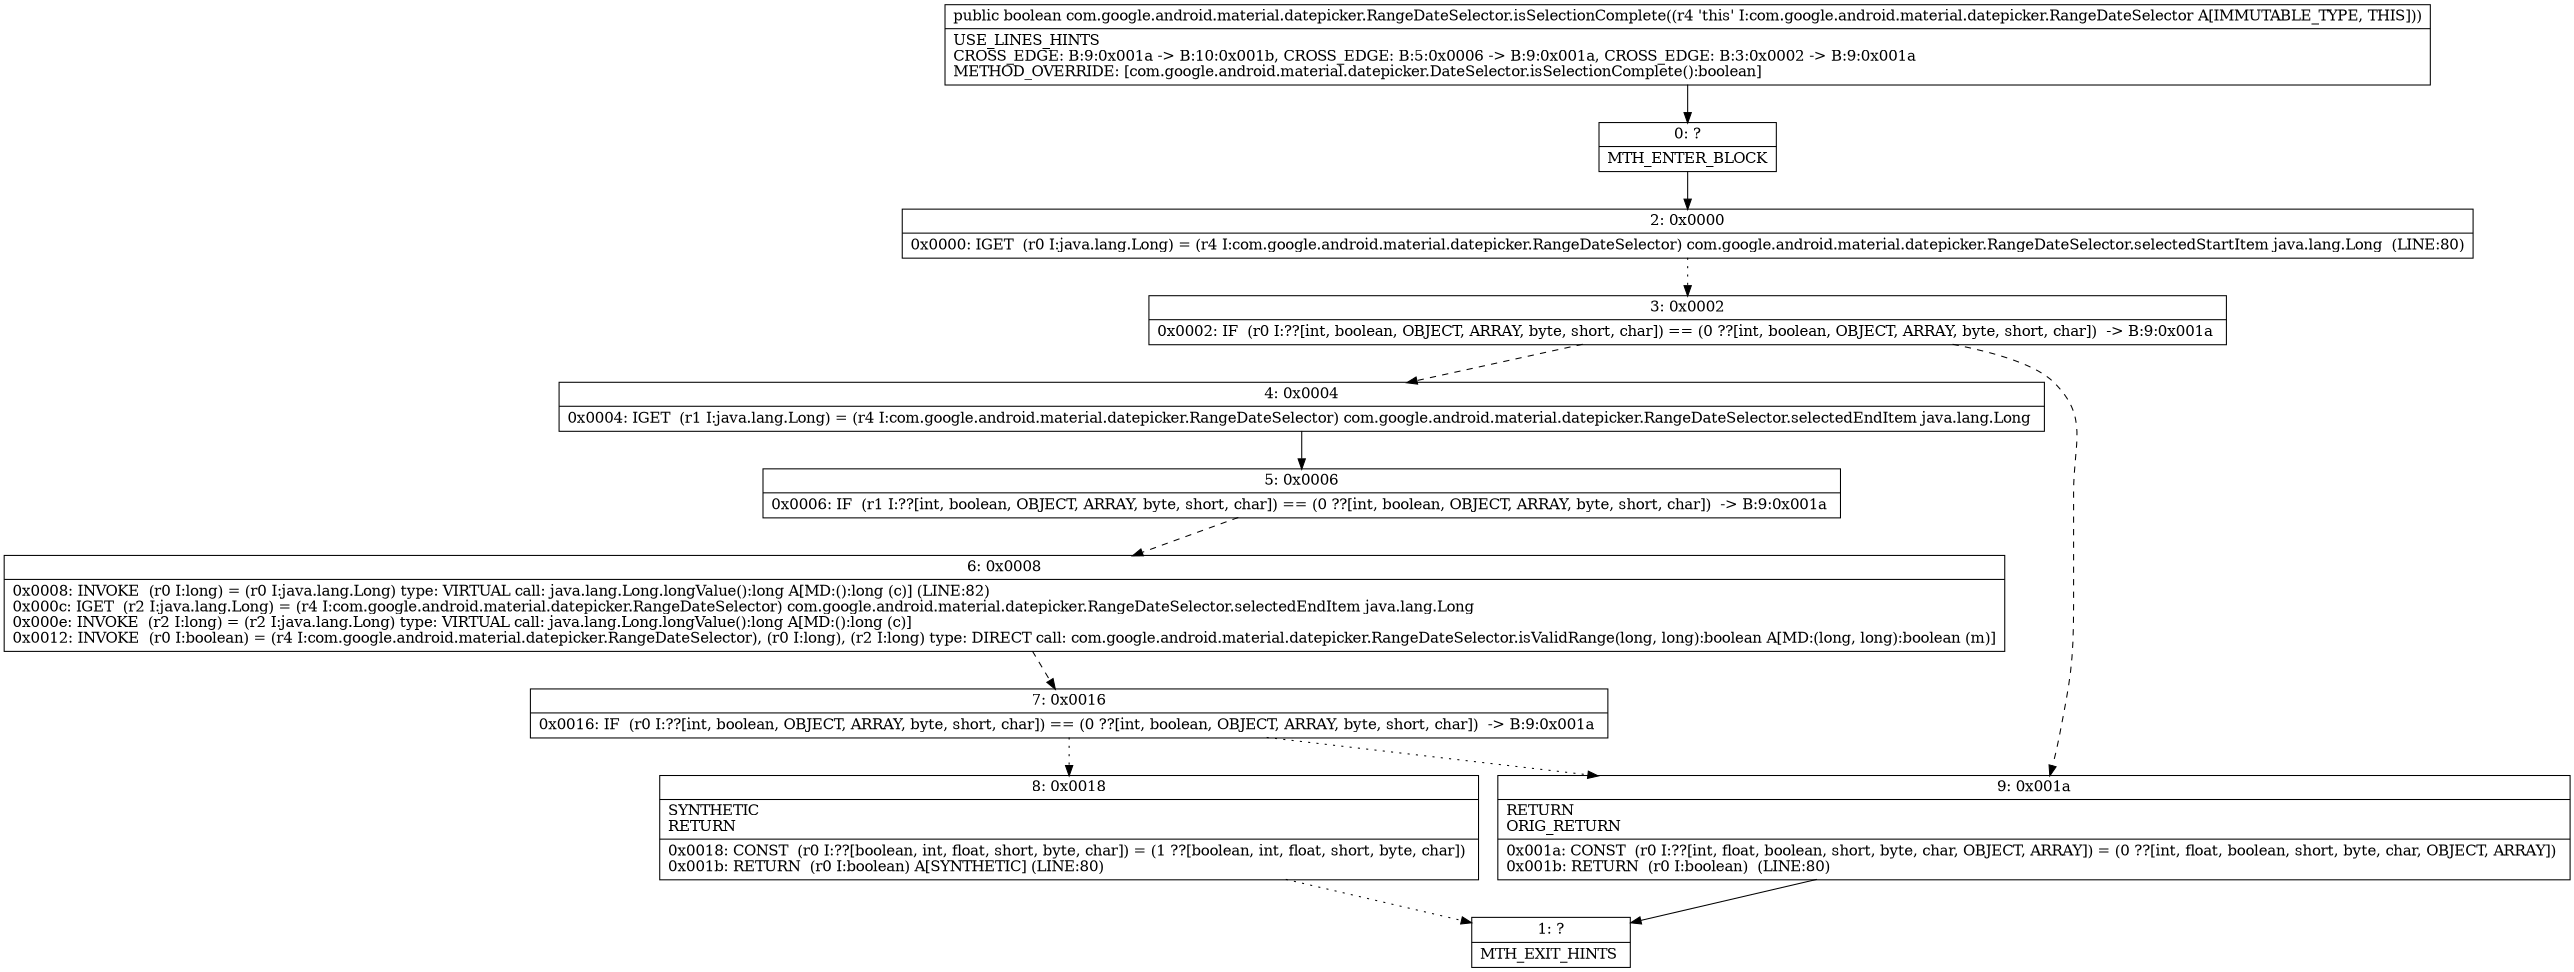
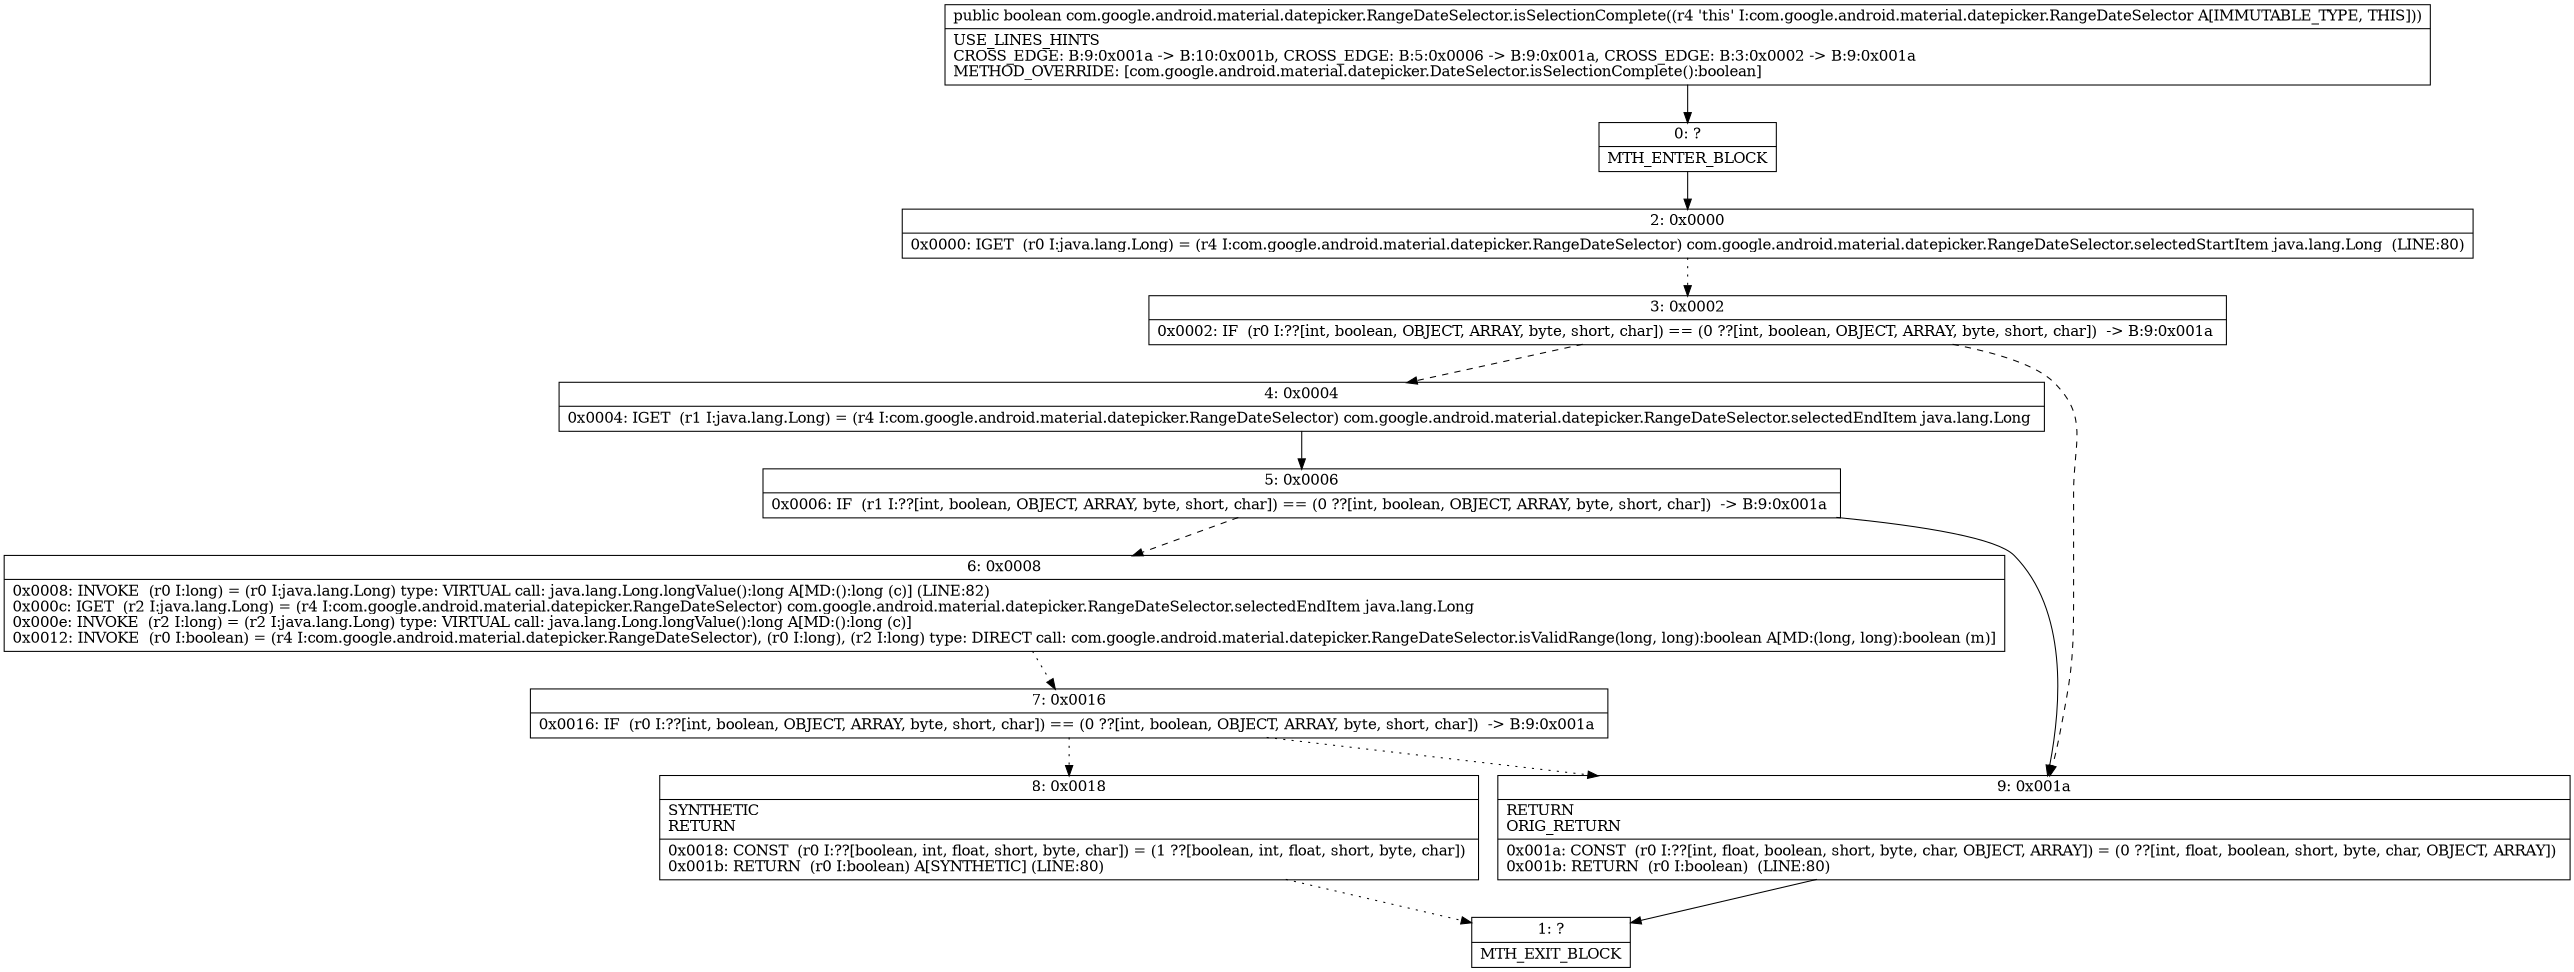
edge "5: 0x0006" -> "9: 0x001a": added
edge "6: 0x0008" -> "7: 0x0016": style dashed -> dotted
node "1: ?": text "MTH_EXIT_HINTS" -> "MTH_EXIT_BLOCK"
